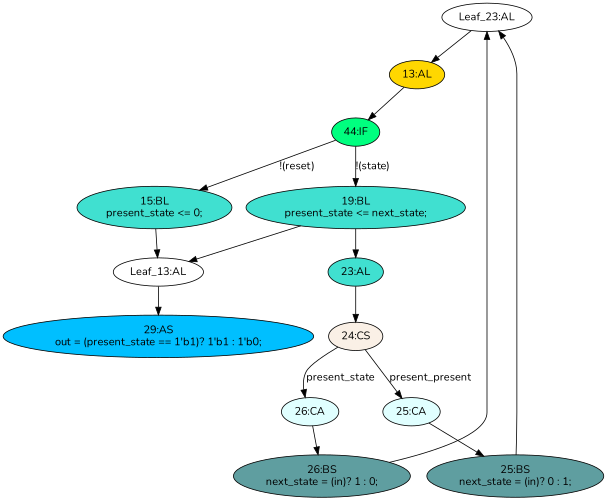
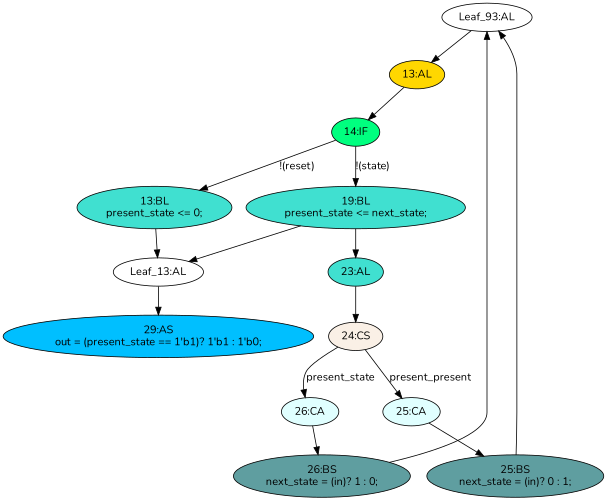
node "Leaf_23:AL": label "Leaf_23:AL" -> "Leaf_93:AL"
node "44:IF": label "44:IF" -> "14:IF"
node "15:BL present_state <= 0;": label "15:BL present_state <= 0;" -> "13:BL present_state <= 0;"
